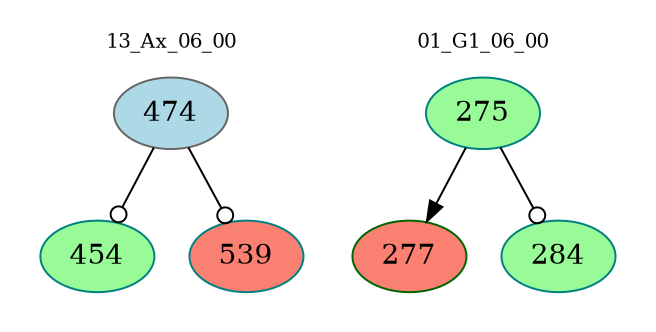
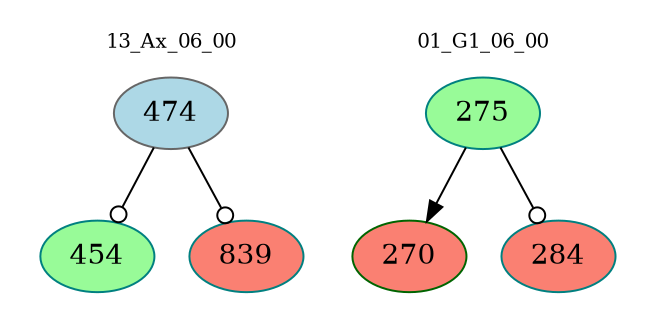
node "539": label "539" -> "839"
node "277": label "277" -> "270"
node "284": fillcolor palegreen -> salmon
